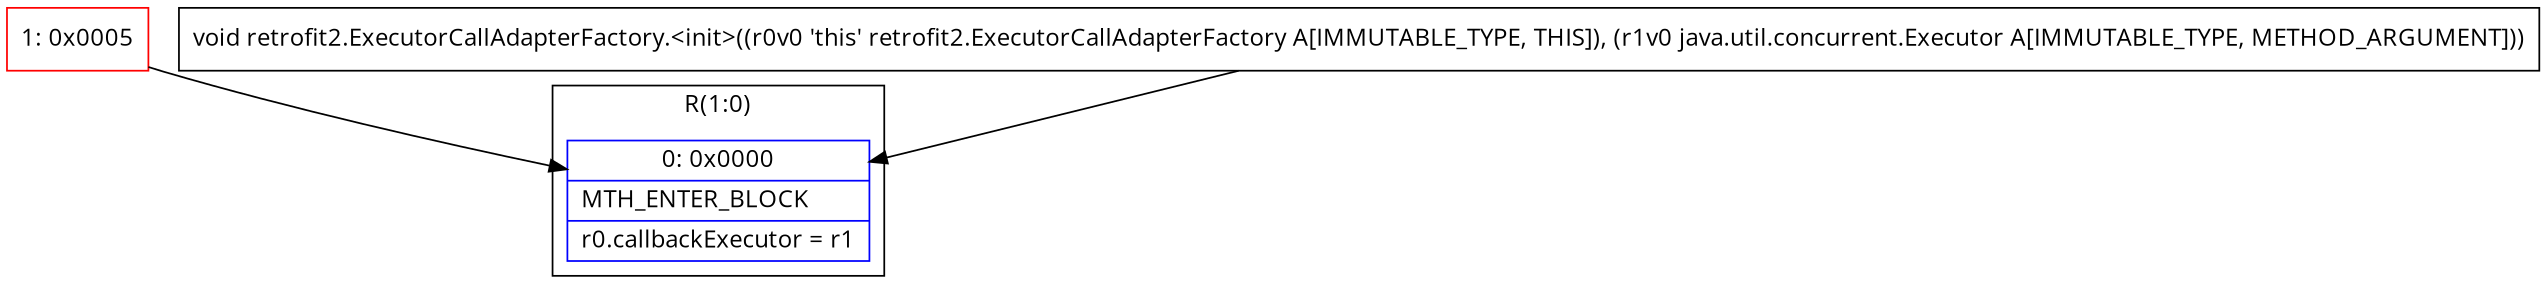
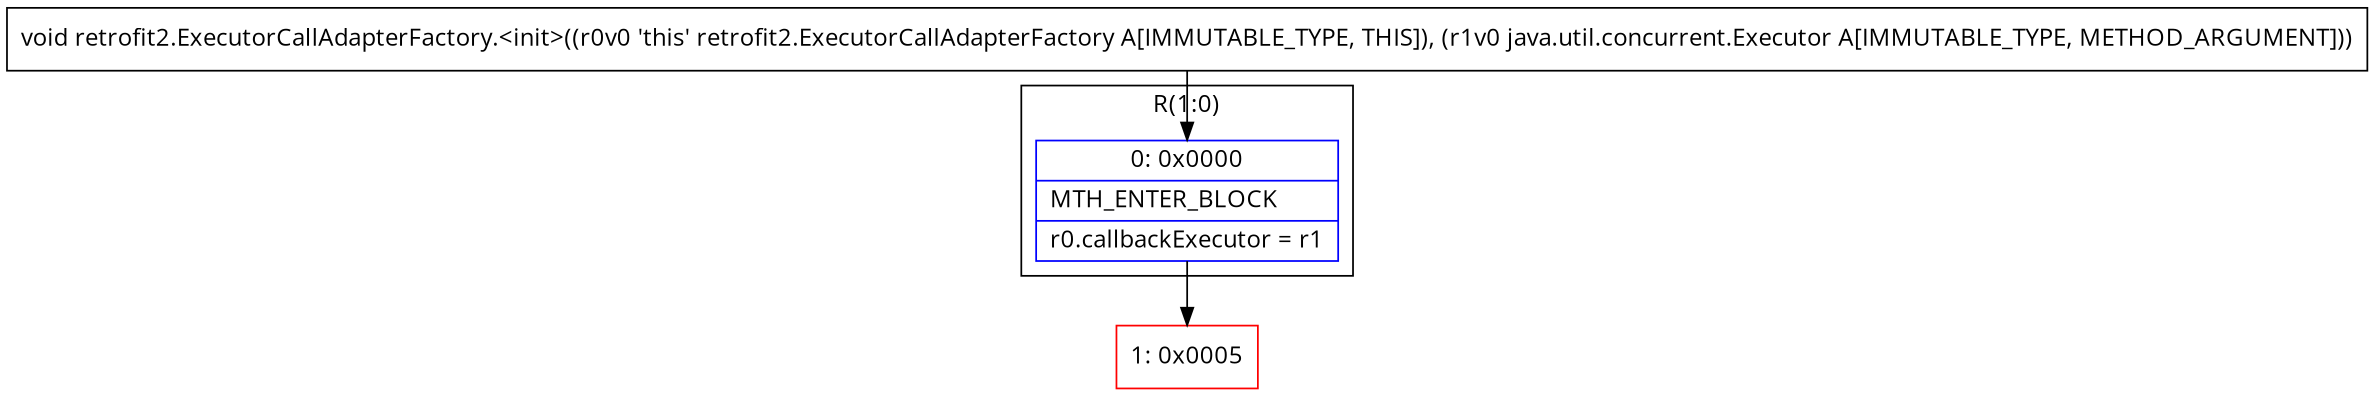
edge "1: 0x0005" -> "0: 0x0000": reversed
